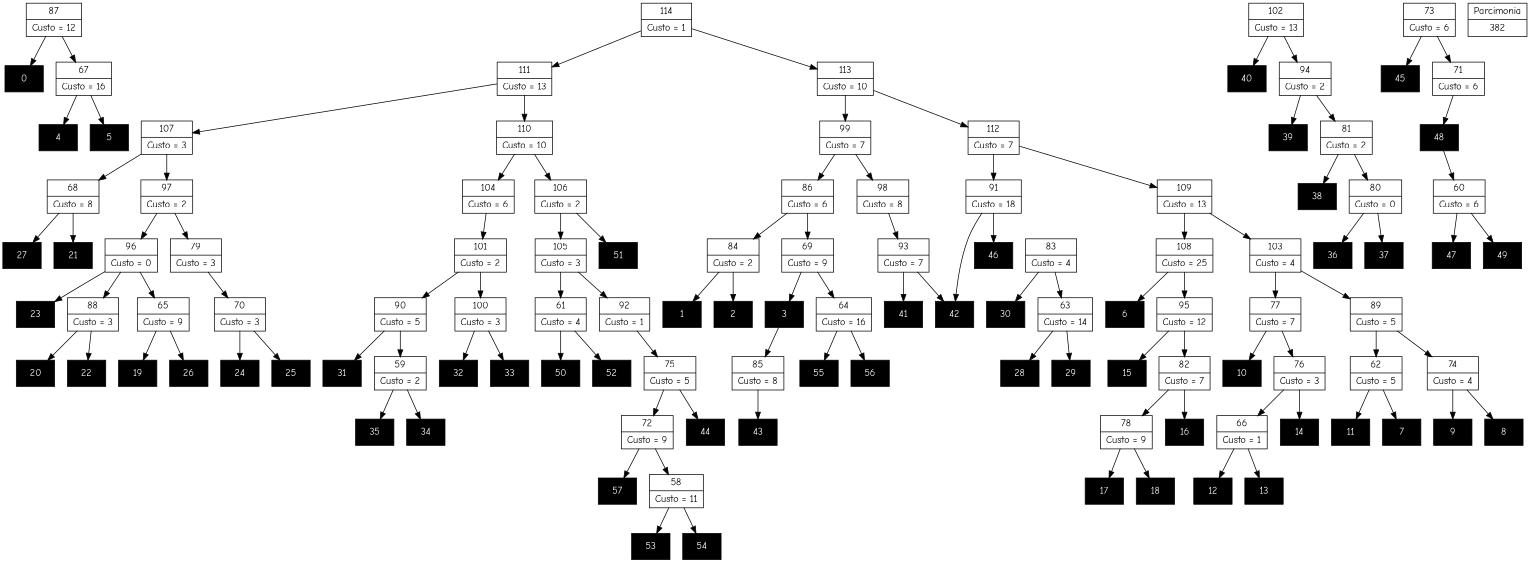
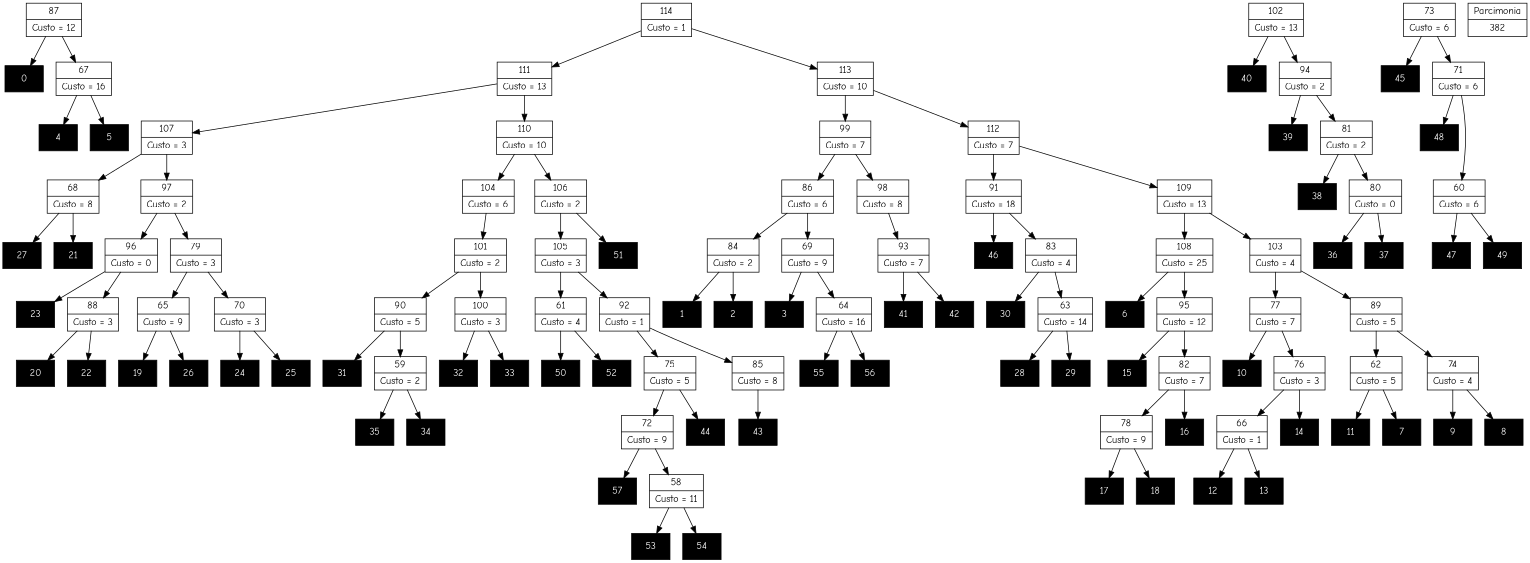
edge "48" -> "60": now "71" -> "60"
edge "91" -> "42": now "91" -> "83"
edge "96" -> "65": now "79" -> "65"
edge "3" -> "85": now "92" -> "85"
